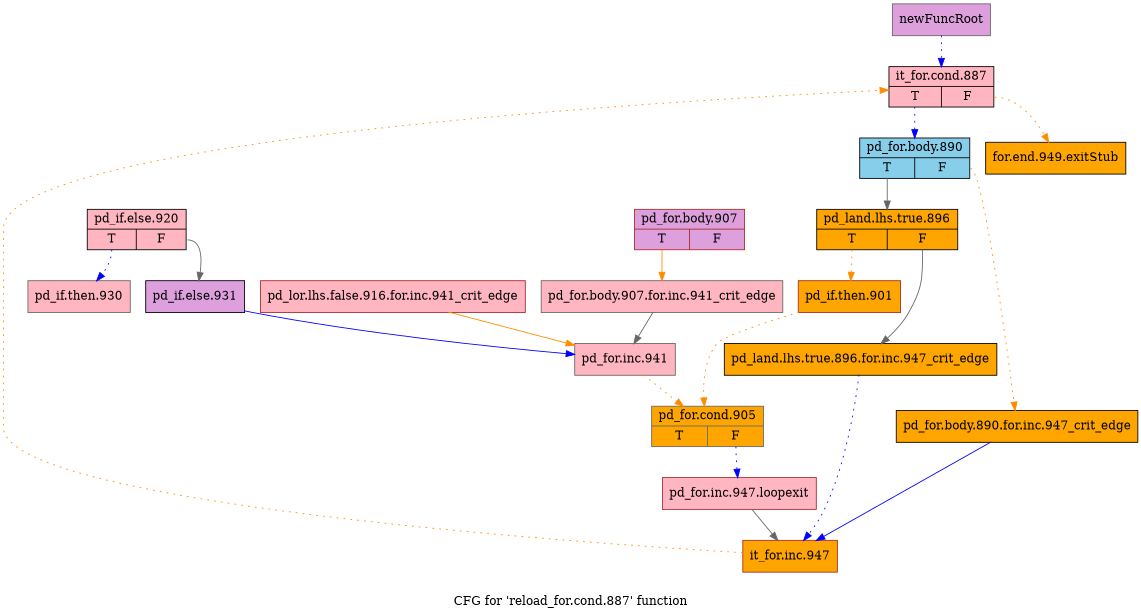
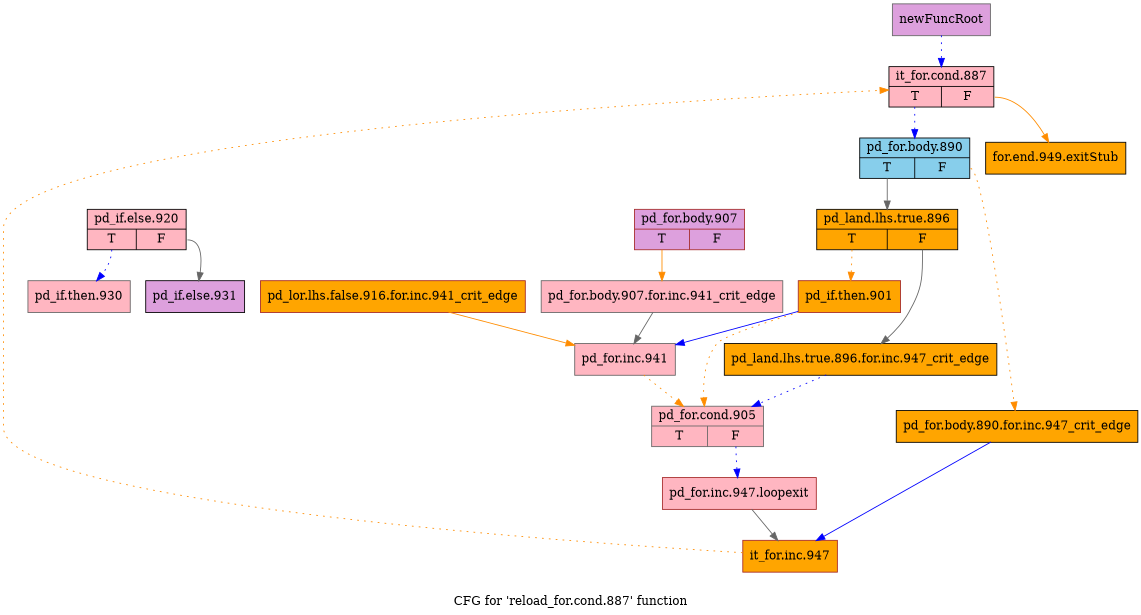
edge "it_for.cond.887" -> "for.end.949.exitStub": style dotted -> solid
node "pd_lor.lhs.false.916.for.inc.941_crit_edge": fillcolor lightpink -> orange
edge "pd_if.else.931" -> "pd_for.inc.941": now "pd_if.then.901" -> "pd_for.inc.941"
node "pd_for.cond.905": fillcolor orange -> lightpink
edge "pd_land.lhs.true.896.for.inc.947_crit_edge" -> "it_for.inc.947": now "pd_land.lhs.true.896.for.inc.947_crit_edge" -> "pd_for.cond.905"
